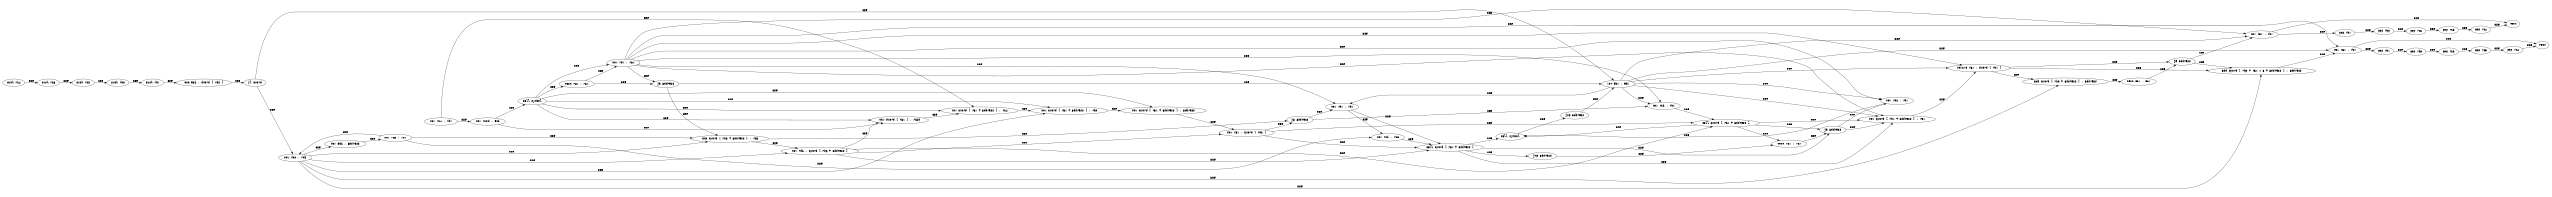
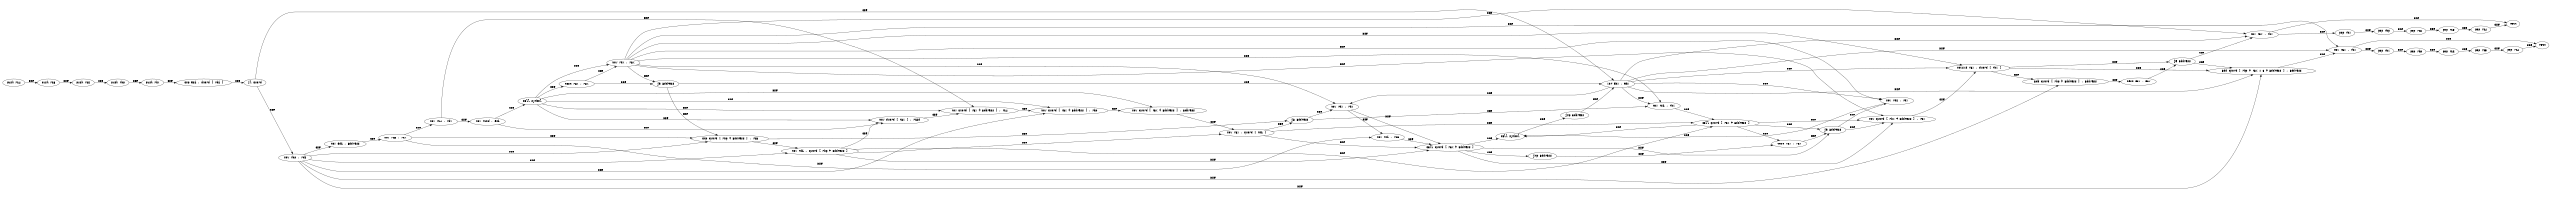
edge "xor ebx , ebx" -> "mov qword [ rbx + address ] , rax": now "xor ebx , ebx" -> "add qword [ rbp + rax * 8 + address ] , address"
edge "mov r13 , rcx" -> "mov rbp , rdi": now "mov r13 , rcx" -> "mov r14 , rdx"
